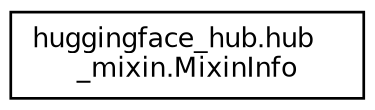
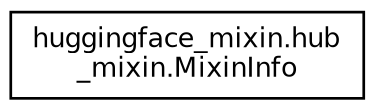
node "huggingface_hub.hub _mixin.MixinInfo": label "huggingface_hub.hub _mixin.MixinInfo" -> "huggingface_mixin.hub _mixin.MixinInfo"
